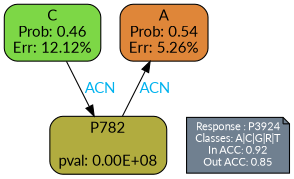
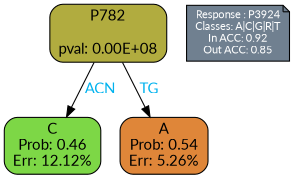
edge "C Prob: 0.46 Err: 12.12%" -> "P782 pval: 0.00E+08": reversed
edge "P782 pval: 0.00E+08" -> "A Prob: 0.54 Err: 5.26%": label "ACN" -> "TG"
